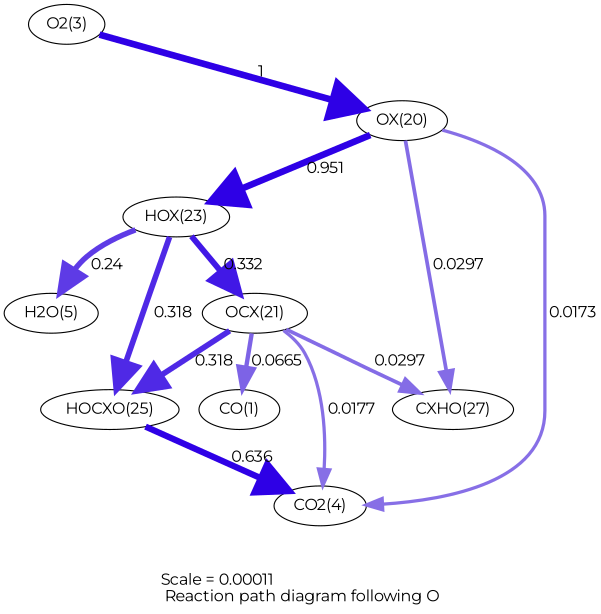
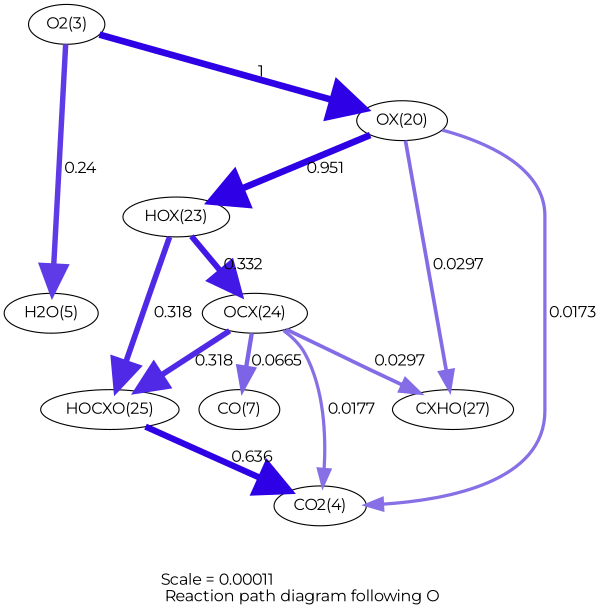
edge "HOX(23)" -> "H2O(5)": now "O2(3)" -> "H2O(5)"
node "OCX(21)": label "OCX(21)" -> "OCX(24)"
node "CO(1)": label "CO(1)" -> "CO(7)"
